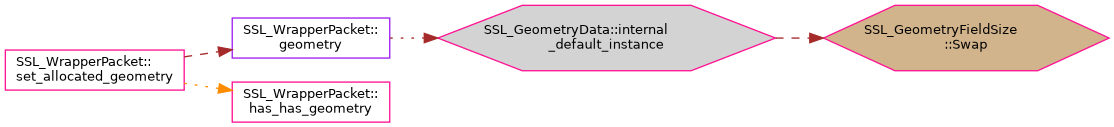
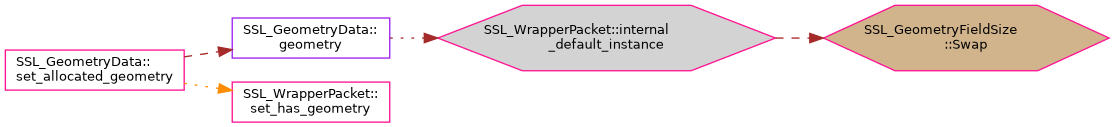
node "SSL_WrapperPacket:: geometry": label "SSL_WrapperPacket:: geometry" -> "SSL_GeometryData:: geometry"
node "SSL_GeometryData::internal _default_instance": label "SSL_GeometryData::internal _default_instance" -> "SSL_WrapperPacket::internal _default_instance"
node "SSL_WrapperPacket:: set_allocated_geometry": label "SSL_WrapperPacket:: set_allocated_geometry" -> "SSL_GeometryData:: set_allocated_geometry"
node "SSL_WrapperPacket:: has_has_geometry": label "SSL_WrapperPacket:: has_has_geometry" -> "SSL_WrapperPacket:: set_has_geometry"
